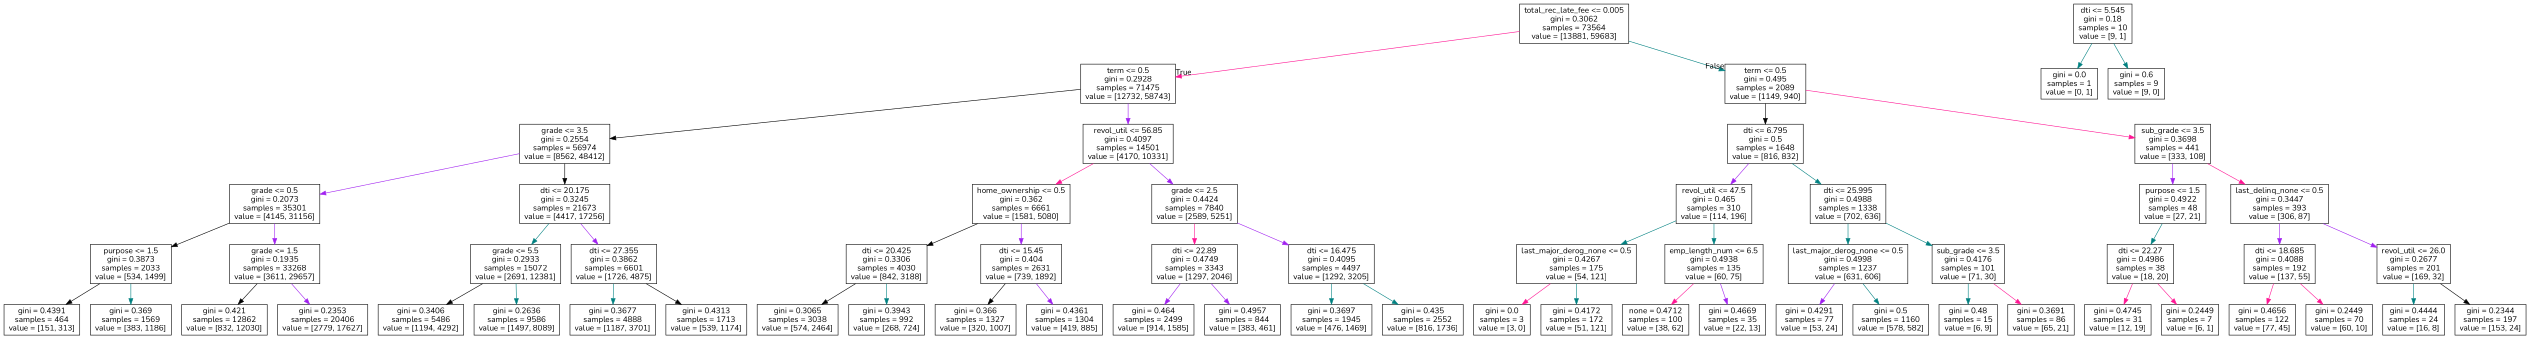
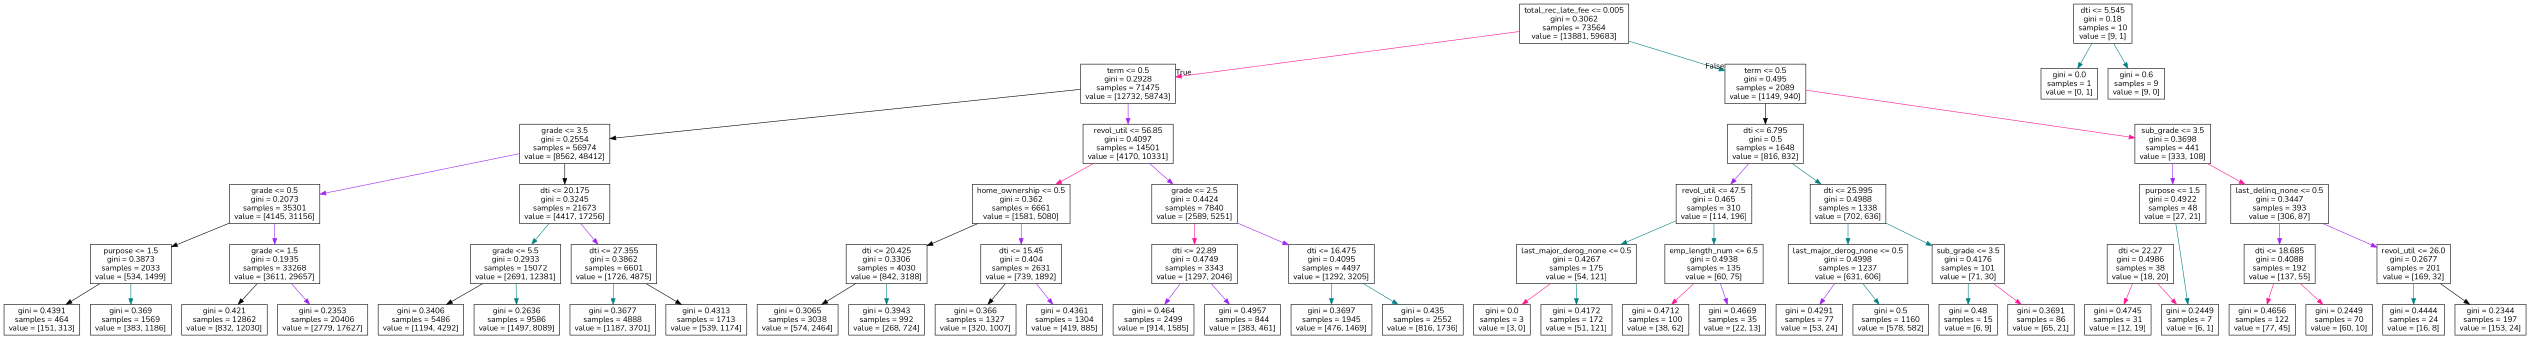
edge "purpose <= 1.5 gini = 0.4922 samples = 48 value = [27, 21]" -> "dti <= 22.27 gini = 0.4986 samples = 38 value = [18, 20]": now "purpose <= 1.5 gini = 0.4922 samples = 48 value = [27, 21]" -> "gini = 0.2449 samples = 7 value = [6, 1]"
node "none = 0.4712 samples = 100 value = [38, 62]": label "none = 0.4712 samples = 100 value = [38, 62]" -> "gini = 0.4712 samples = 100 value = [38, 62]"
